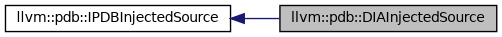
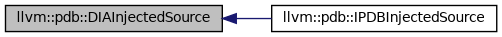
edge "llvm::pdb::DIAInjectedSource" -> "llvm::pdb::IPDBInjectedSource": reversed
